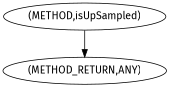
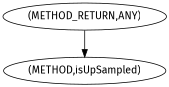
edge "(METHOD,isUpSampled)" -> "(METHOD_RETURN,ANY)": reversed
